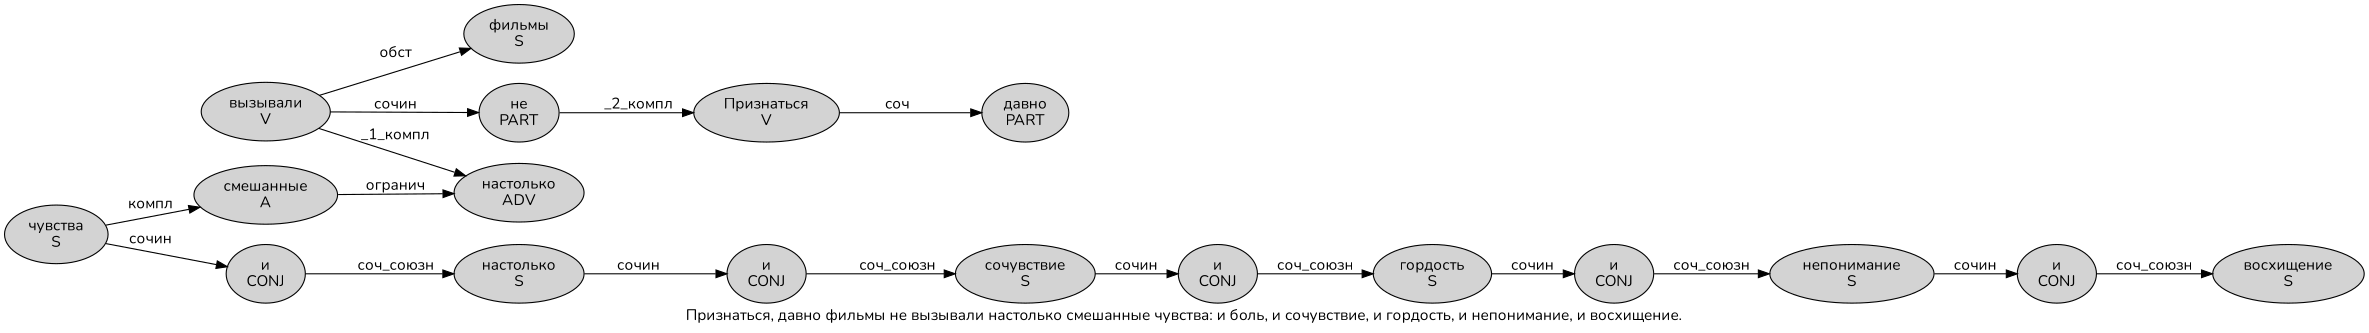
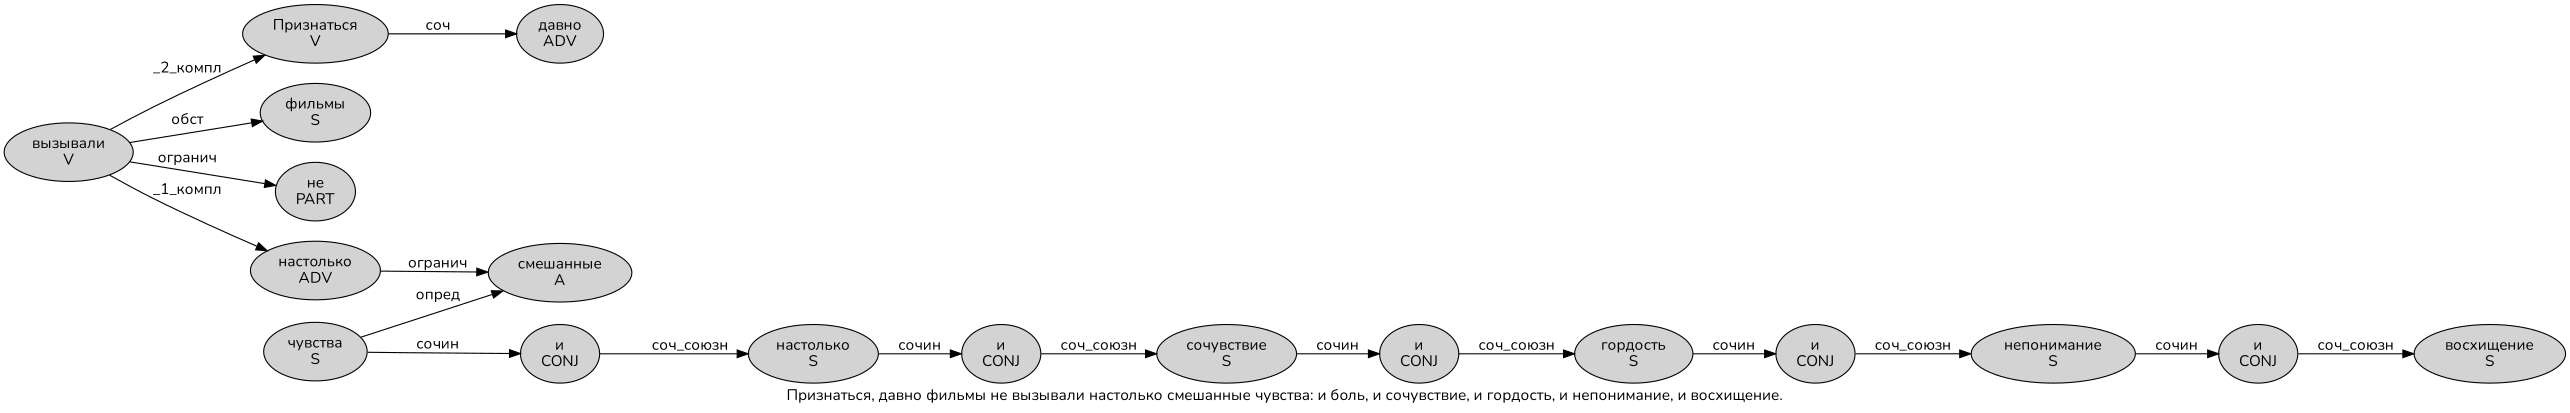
edge "вызывали V" -> "не PART": label "сочин" -> "огранич"
edge "не PART" -> "Признаться V": now "вызывали V" -> "Признаться V"
node "давно PART": label "давно PART" -> "давно ADV"
edge "смешанные A" -> "настолько ADV": reversed
edge "чувства S" -> "смешанные A": label "компл" -> "опред"
